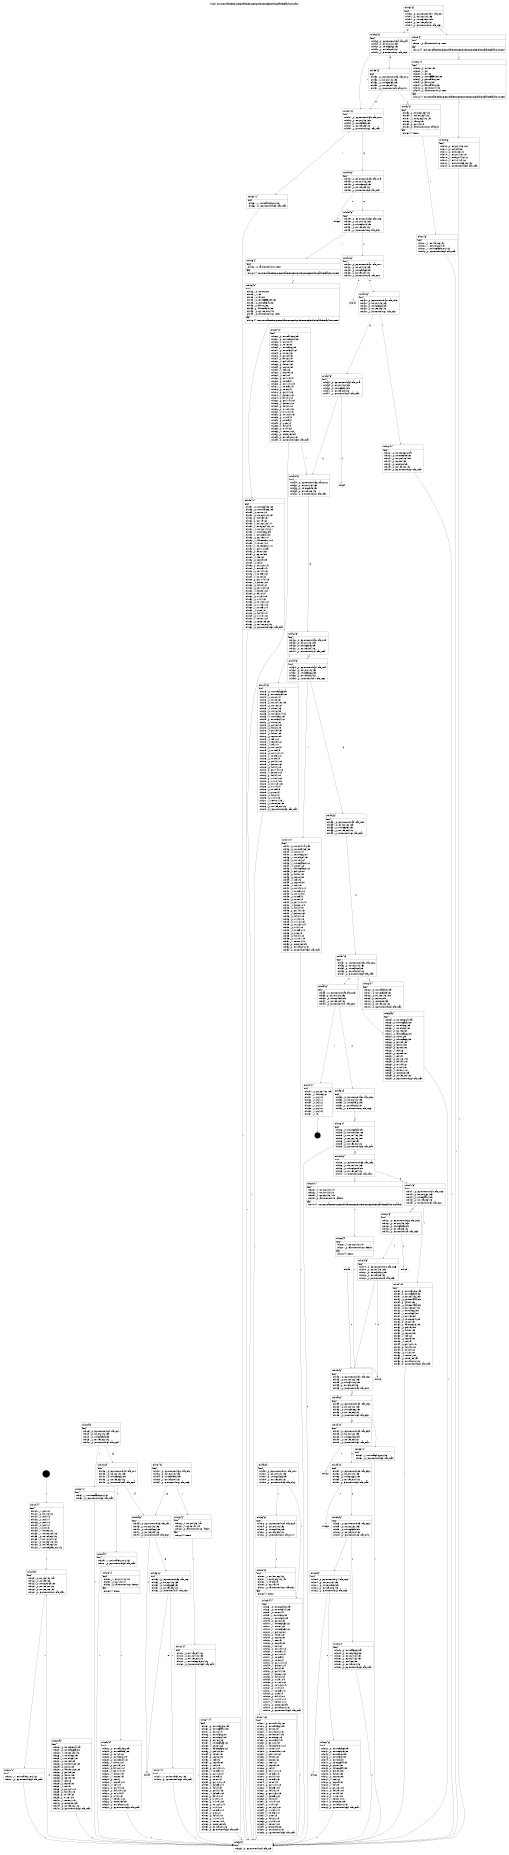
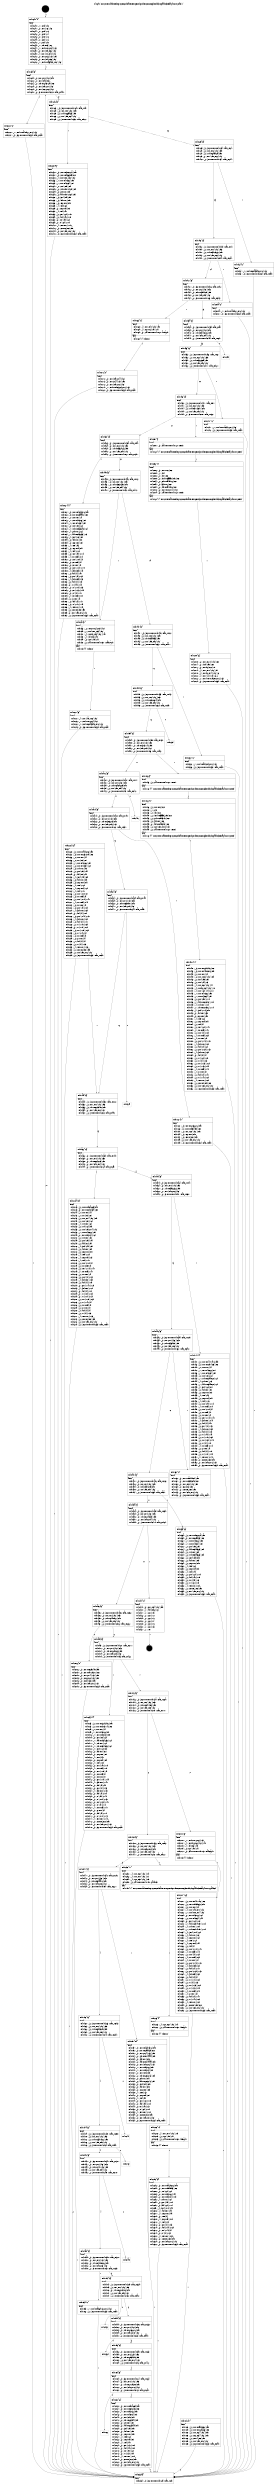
edge "0x401985 [25]" -> "0x4019b7 [25]": now "0x401985 [25]" -> "0x401e67 [144]"
node "0x4018d6 [25]": added
edge "0x401ab1 [25]" -> "0x401c32 [27]": now "0x401a98 [25]" -> "0x401c32 [27]"
edge "0x4020c6 [27]" -> "0x401b2e [25]": now "0x401b15 [25]" -> "0x401b2e [25]"
edge "0x4024ae" -> "0x401b92 [25]": reversed
edge "0x4022c3 [9]" -> "0x40248f": now "0x4022c3 [9]" -> "0x4022cc [12]"
edge "0x401908 [25]" -> "0x40193a [25]": now "0x401908 [25]" -> "0x401921 [25]"
edge "0x401bf6 [25]" -> "0x401cd8 [27]": removed, label "2"
edge "0x401ae3 [25]" -> "0x401afc [25]": added, label "8"
edge "0x401953 [25]" -> "0x4024fd": now "0x401953 [25]" -> "0x40196c [25]"
